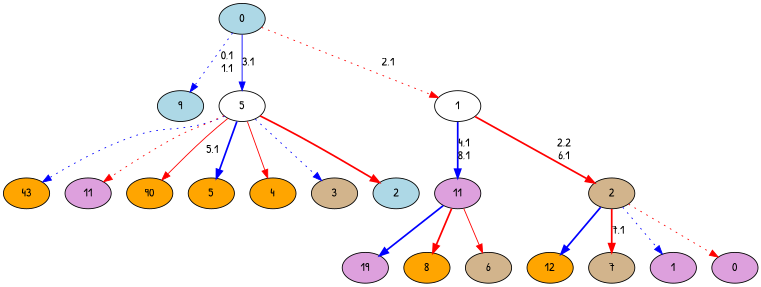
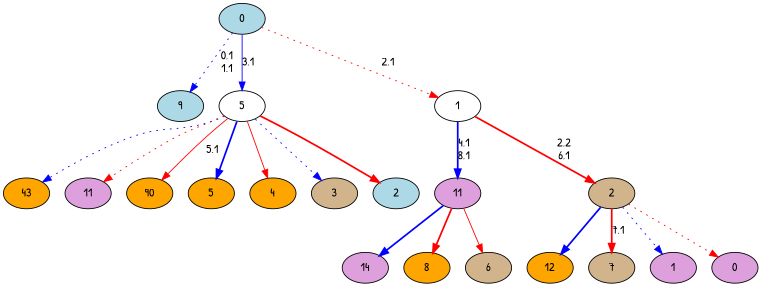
node "19": label "19" -> "14"
